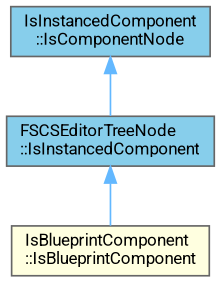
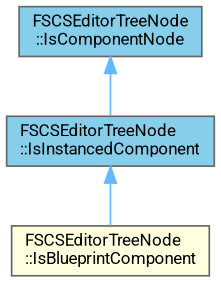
node "IsInstancedComponent ::IsComponentNode": label "IsInstancedComponent ::IsComponentNode" -> "FSCSEditorTreeNode ::IsComponentNode"
node "IsBlueprintComponent ::IsBlueprintComponent": label "IsBlueprintComponent ::IsBlueprintComponent" -> "FSCSEditorTreeNode ::IsBlueprintComponent"
